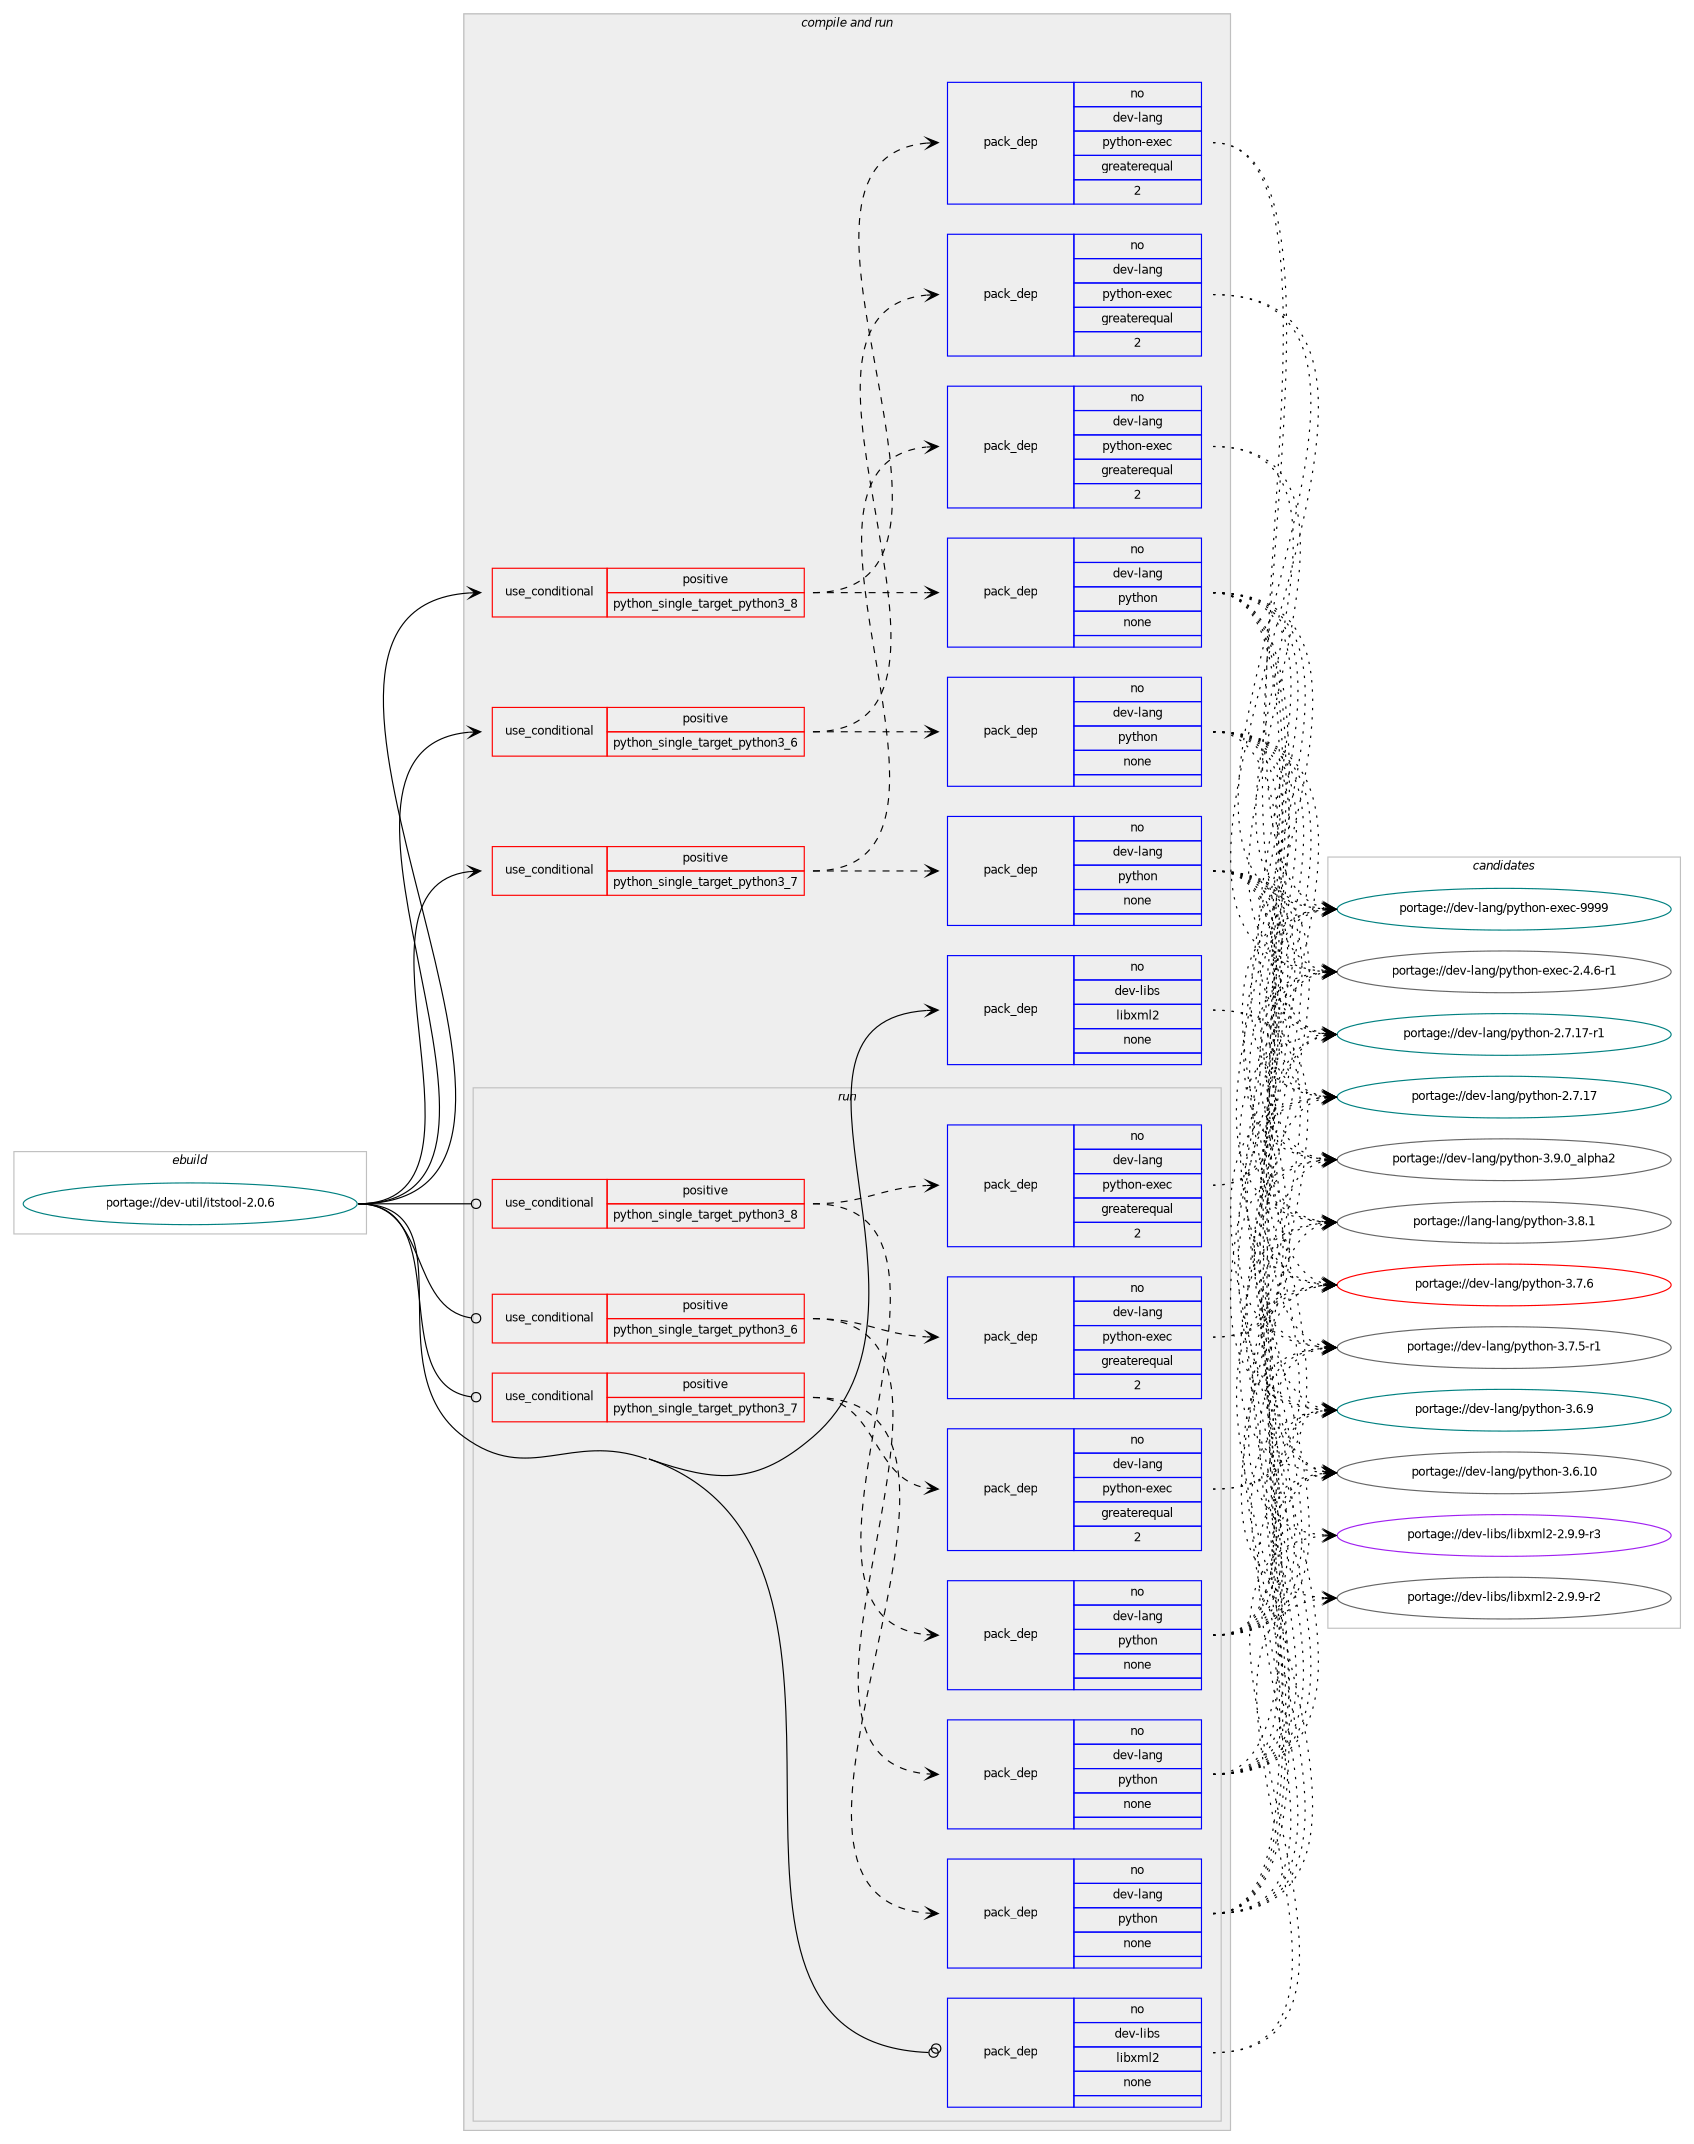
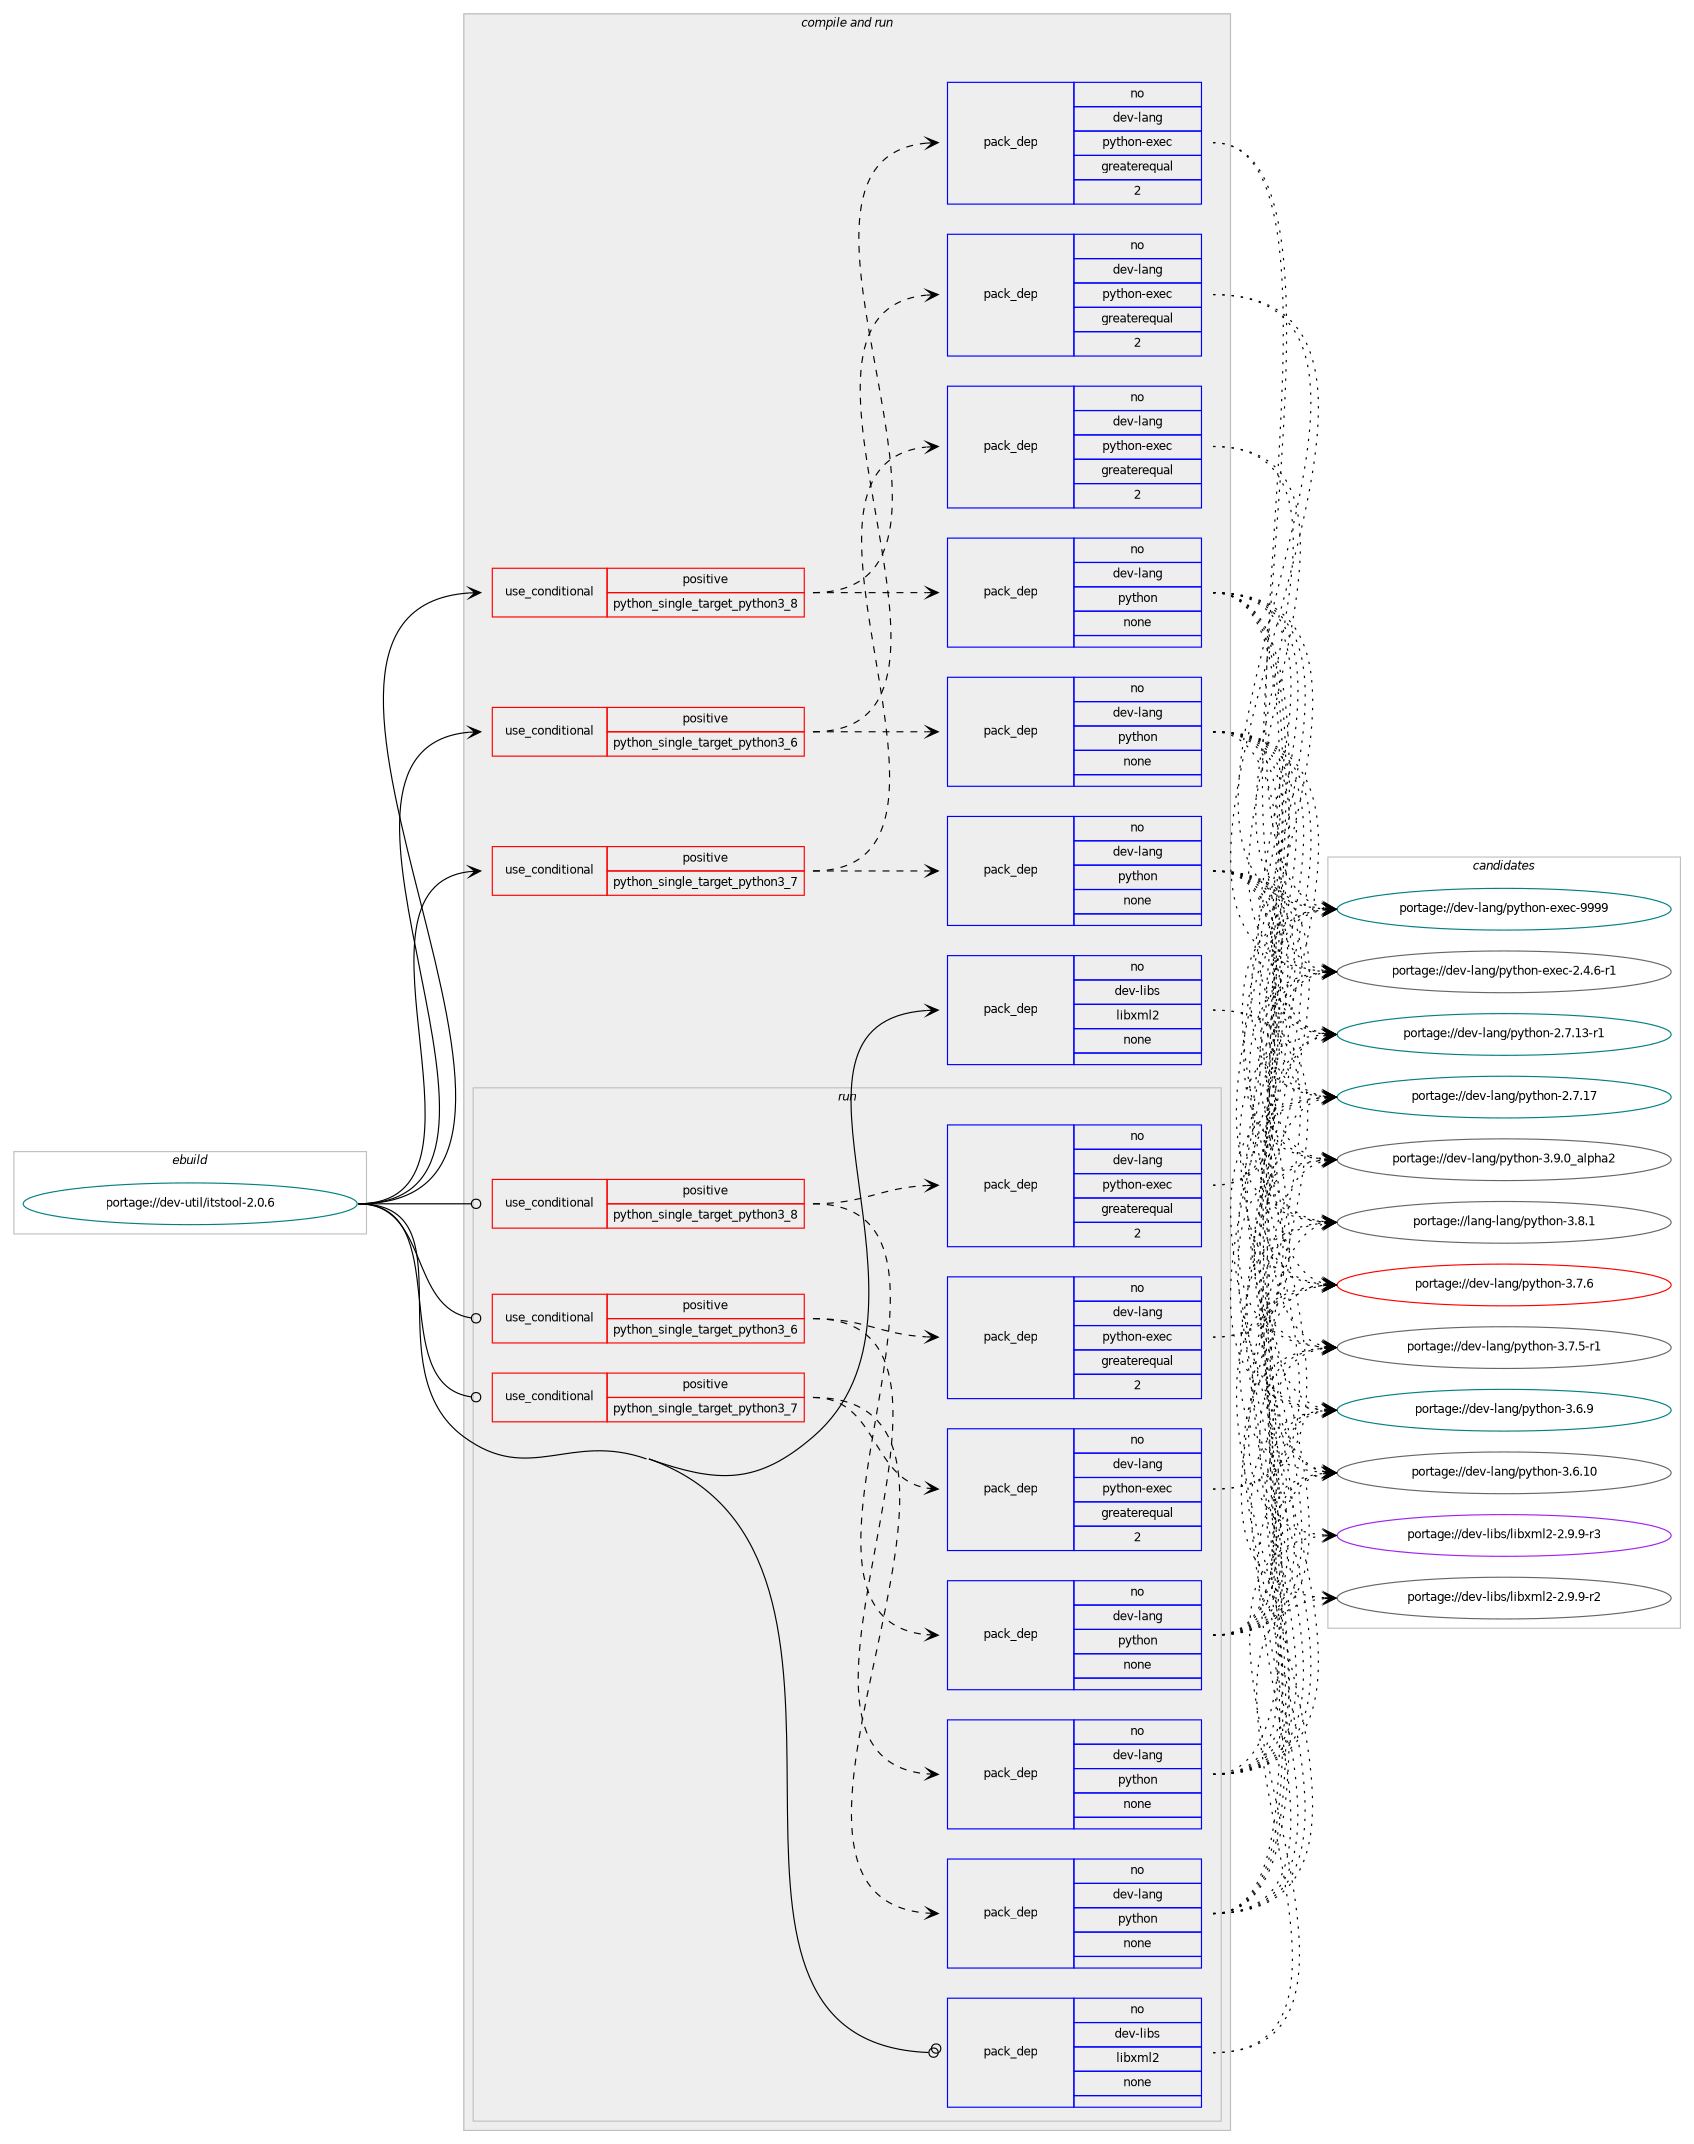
node "portage://dev-lang/python-2.7.17-r1": label "portage://dev-lang/python-2.7.17-r1" -> "portage://dev-lang/python-2.7.13-r1"
